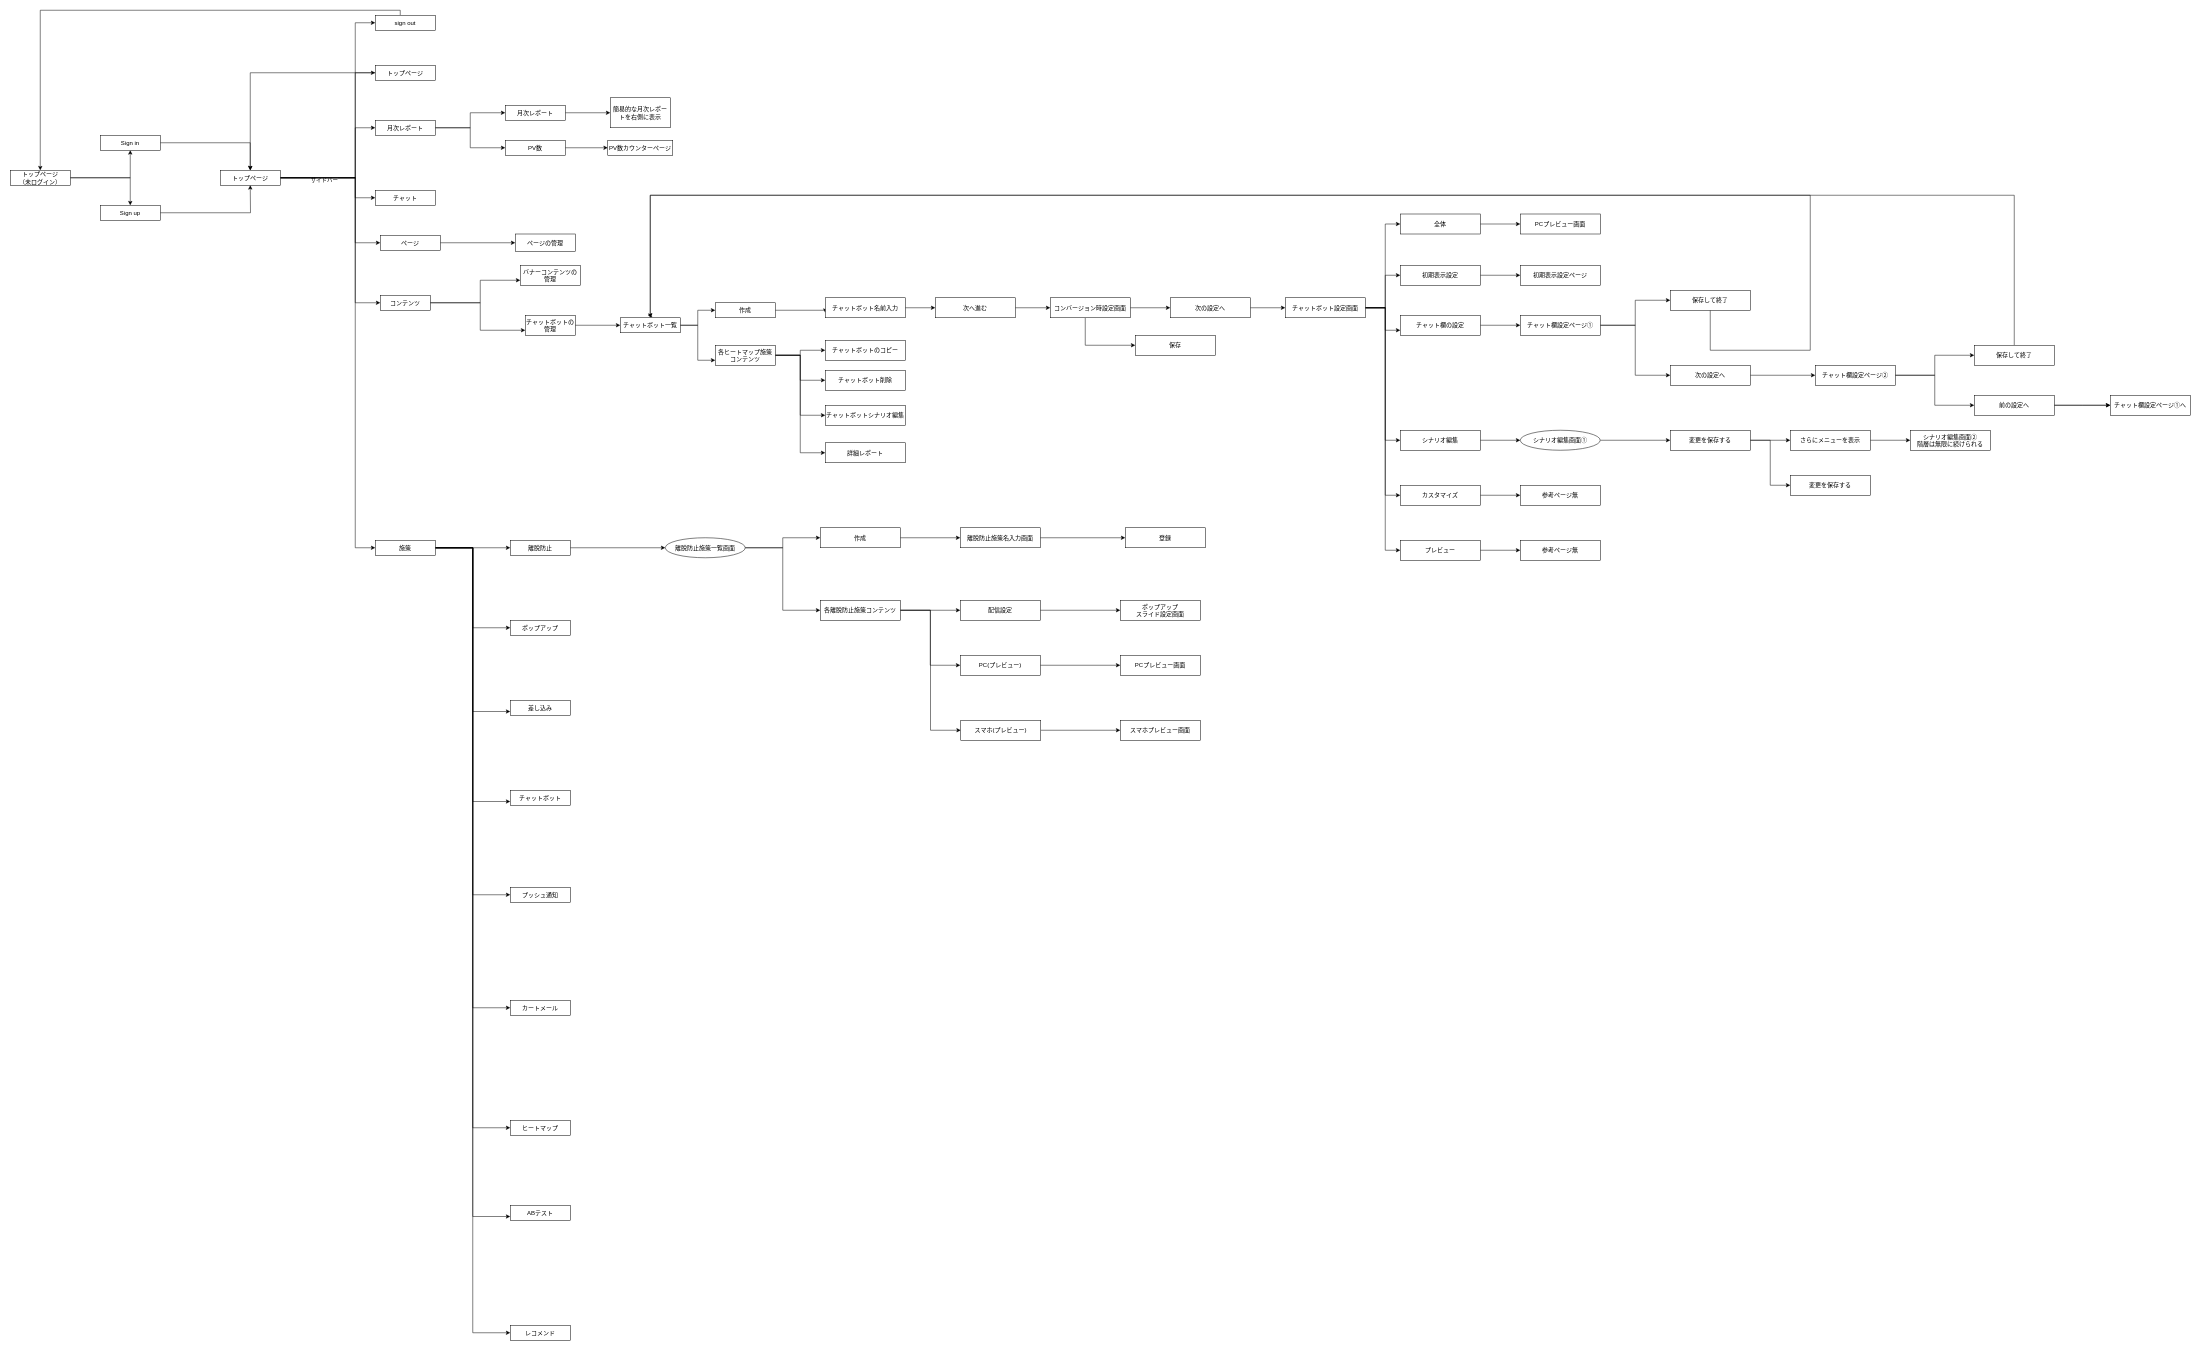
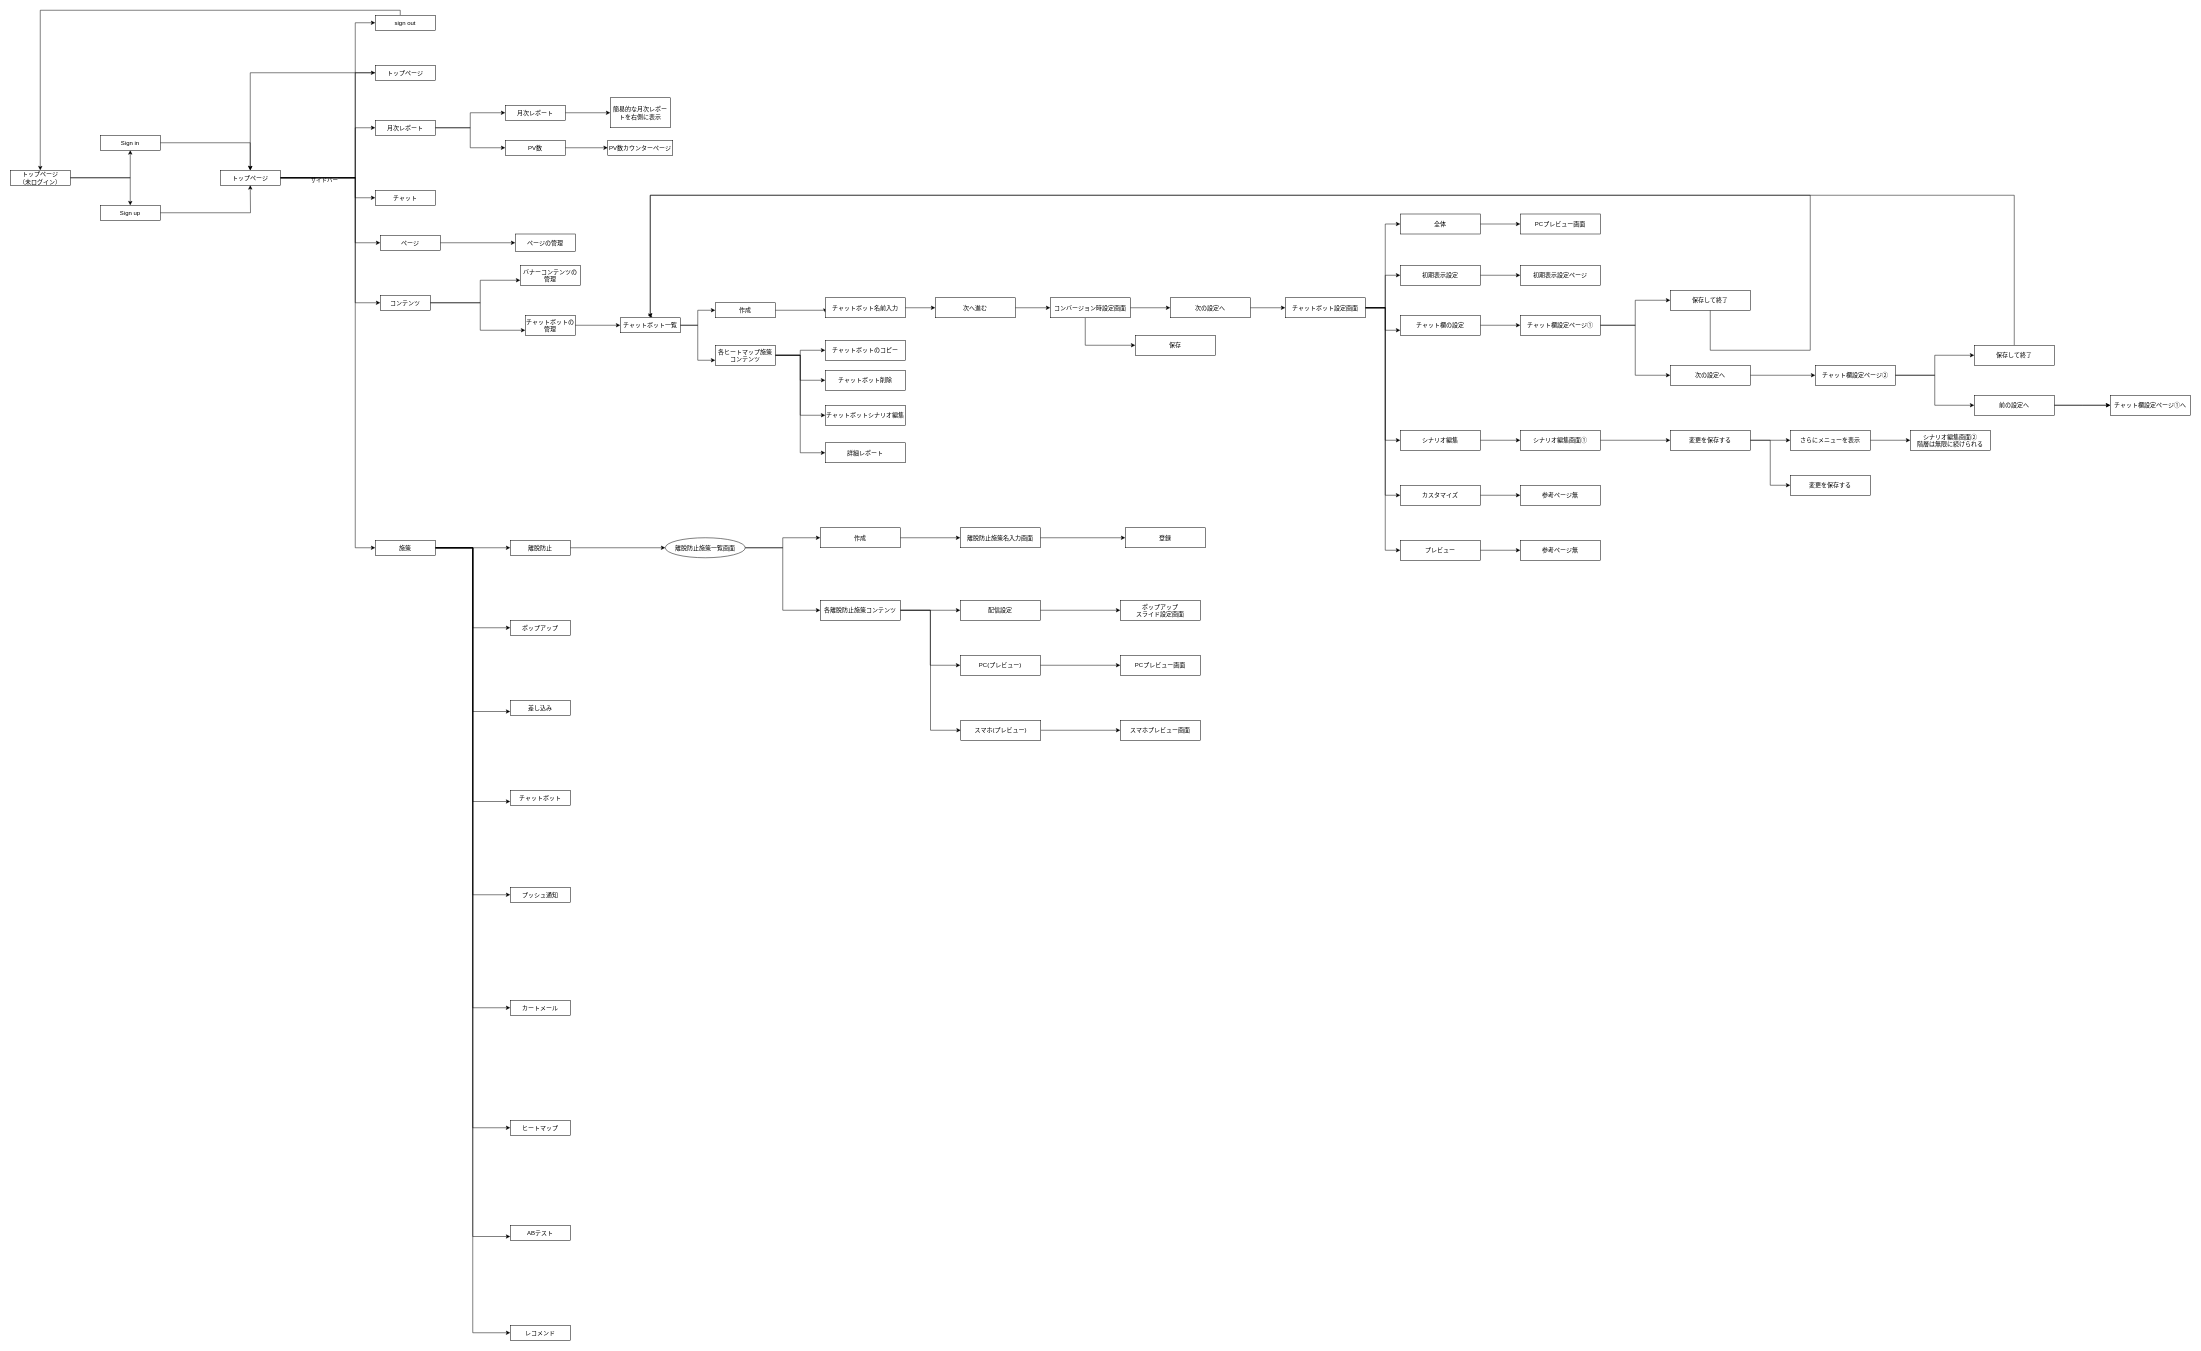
node "シナリオ編集画面①": shape ellipse -> rectangle
node "ABテスト": moved (540, 1213) -> (540, 1233)
